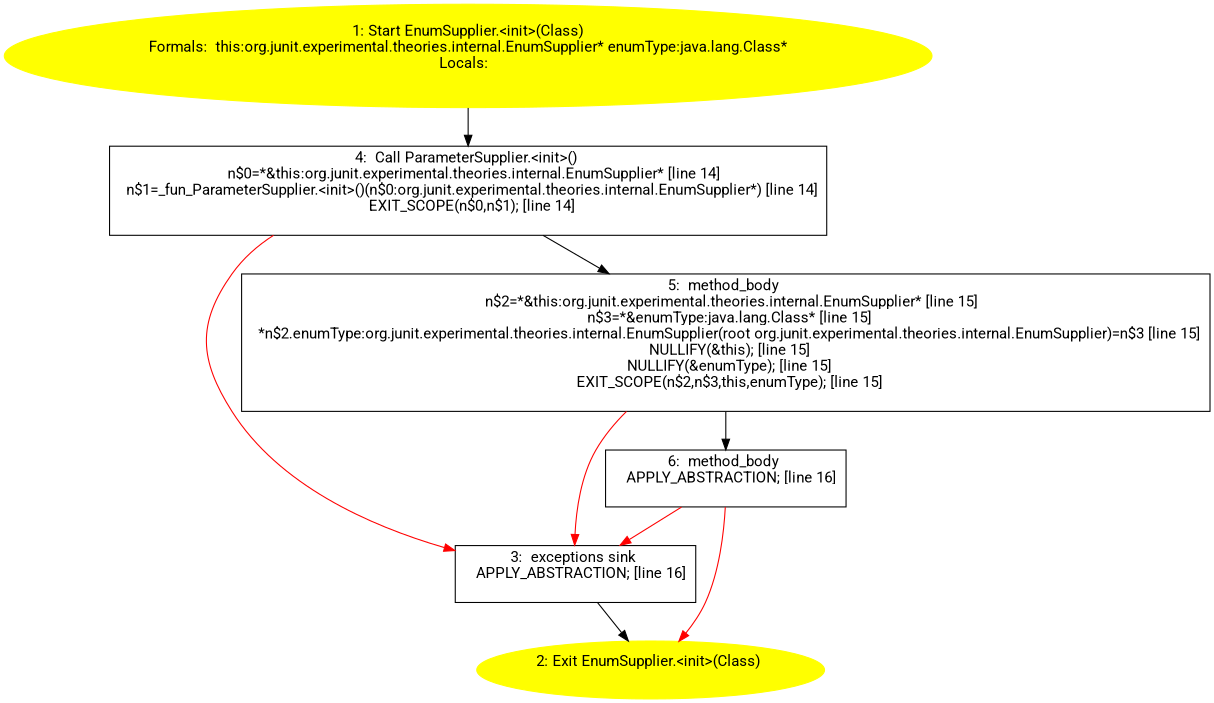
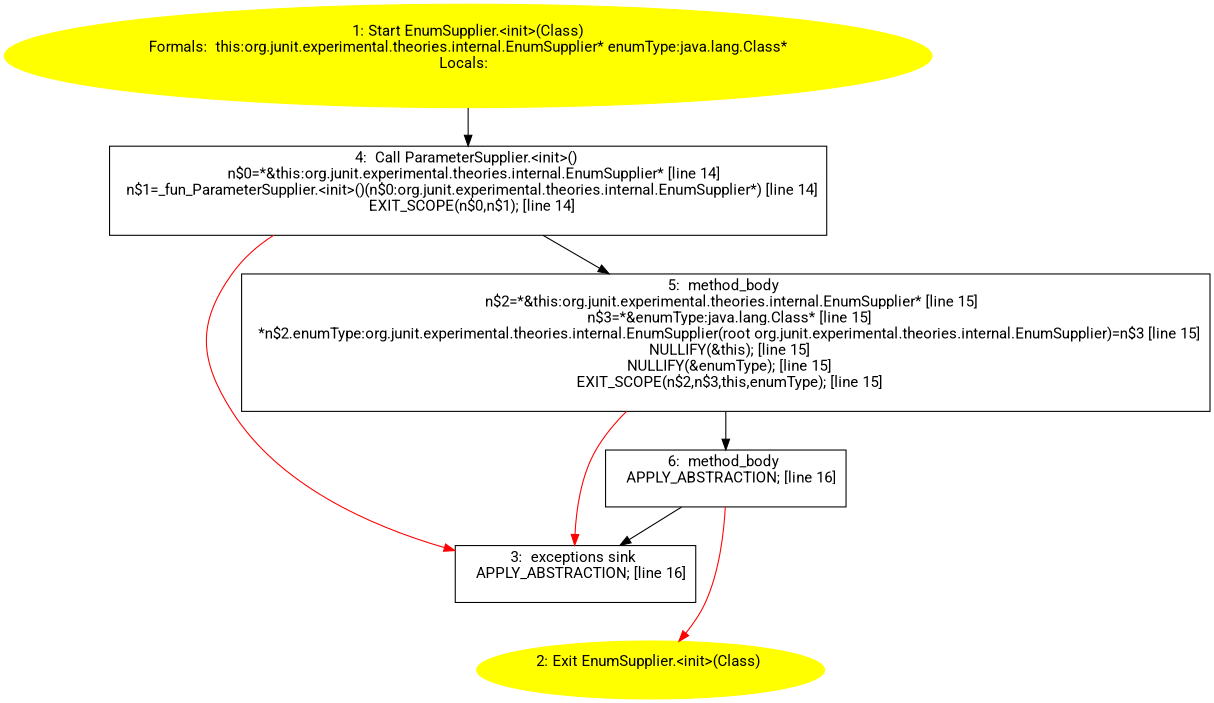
edge "6:  method_body APPLY_ABSTRACTION; [line 16]" -> "3:  exceptions sink APPLY_ABSTRACTION; [line 16]": color red -> black
edge "3:  exceptions sink APPLY_ABSTRACTION; [line 16]" -> "2: Exit EnumSupplier.<init>(Class)": removed
